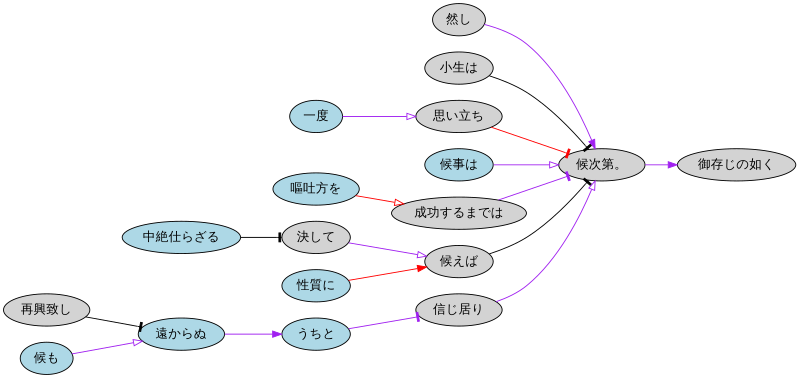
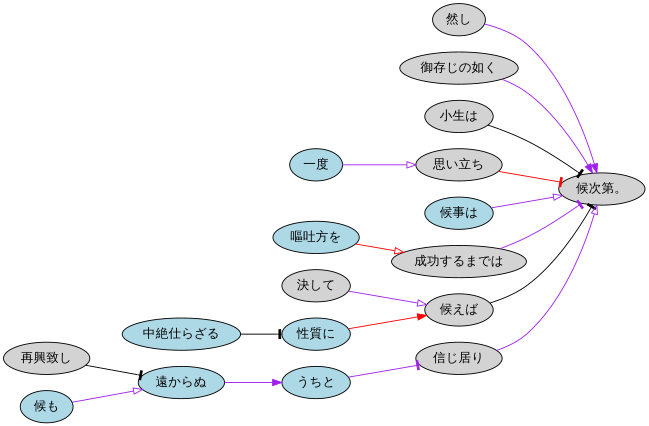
edge "候次第。" -> "御存じの如く": reversed
edge "中絶仕らざる" -> "決して": now "中絶仕らざる" -> "性質に"
